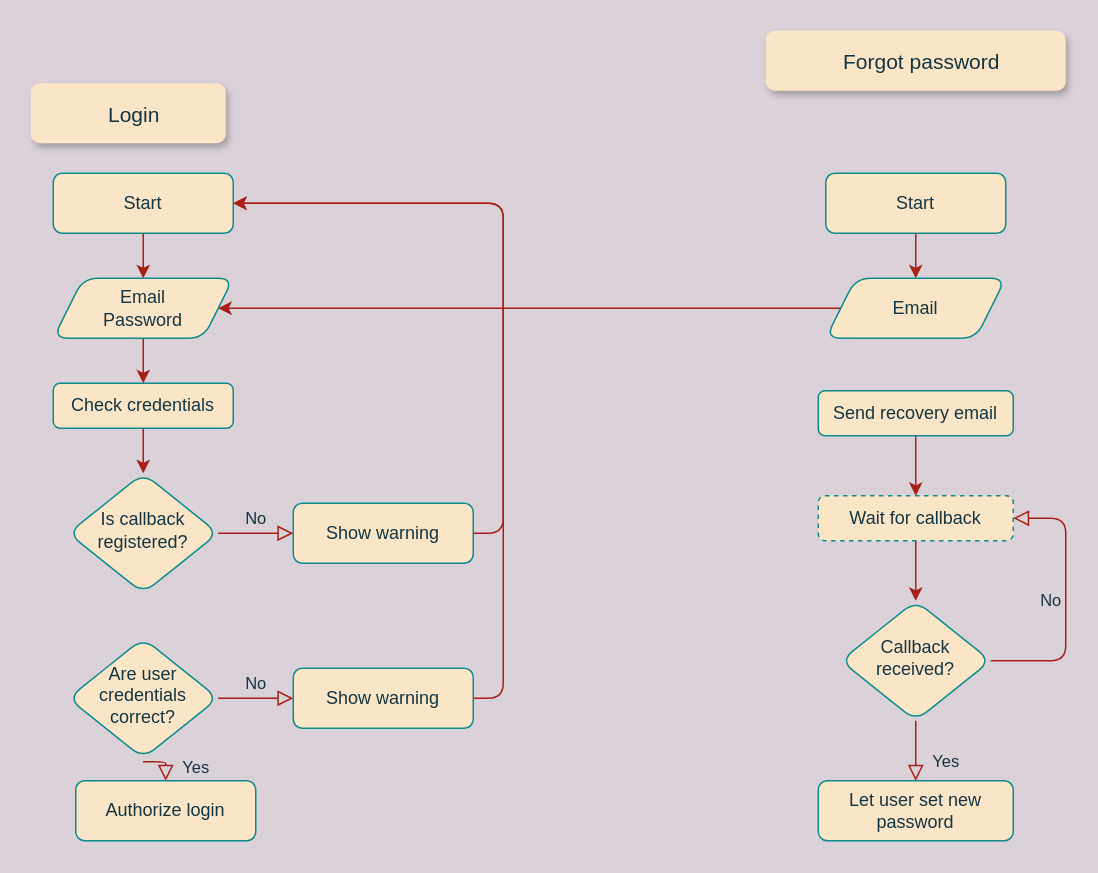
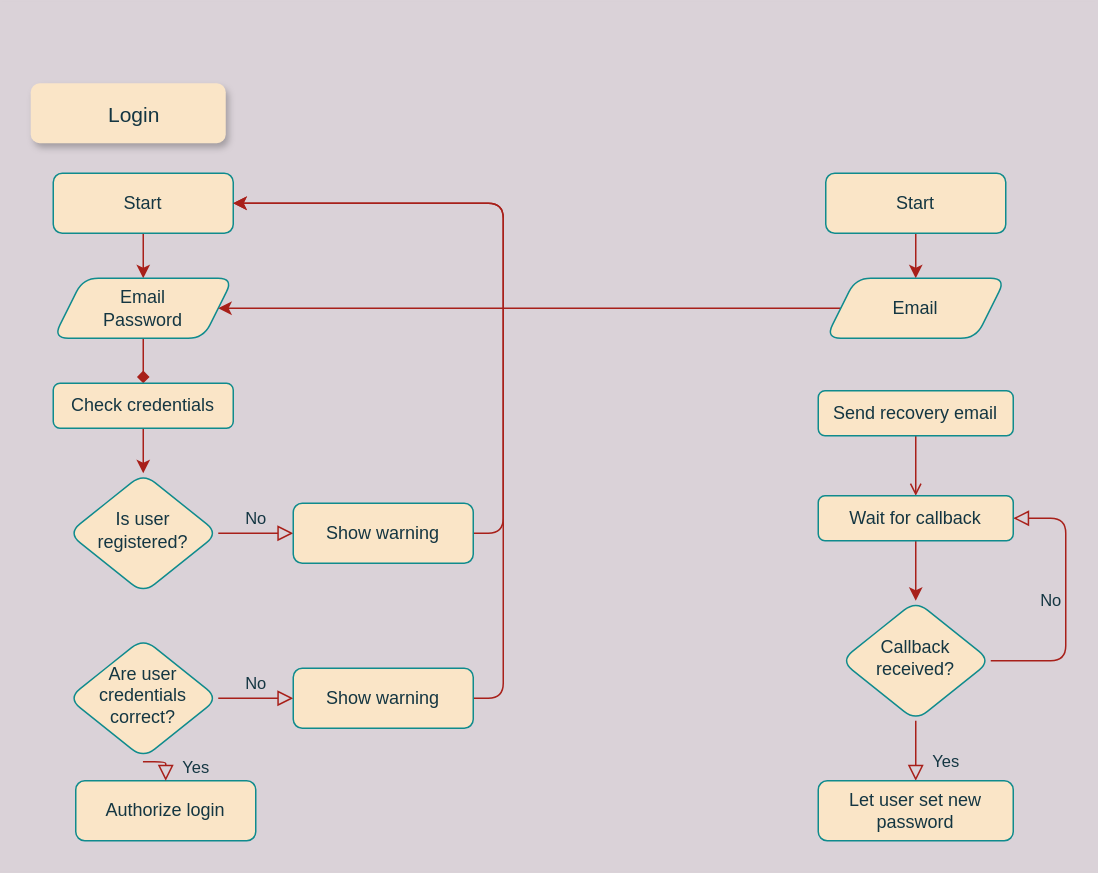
node "Forgot password": removed
edge "Email Password" -> "Check credentials": arrowhead classic -> diamond
edge "Send recovery email" -> "Wait for callback": arrowhead classic -> open
node "Wait for callback": style dashed -> solid
node "Is callback registered?": label "Is callback registered?" -> "Is user registered?"
